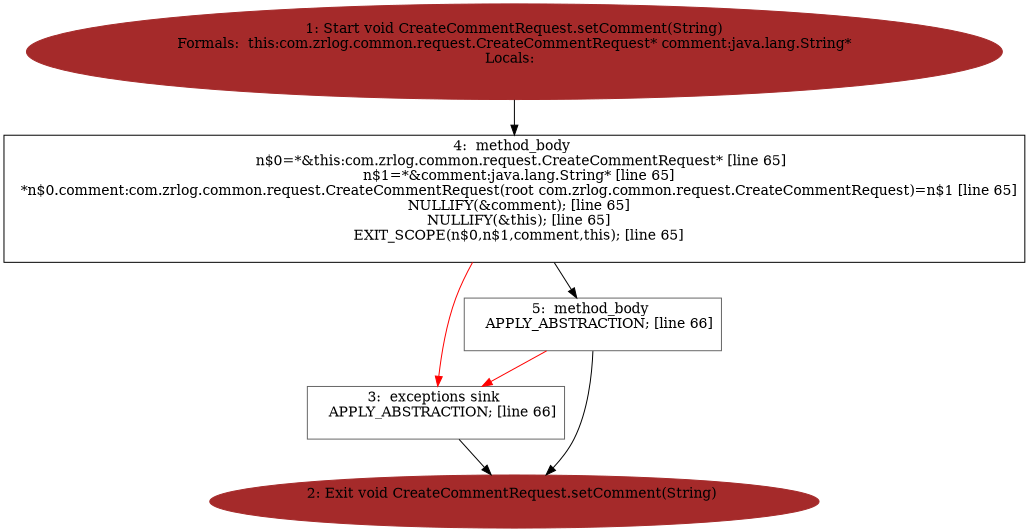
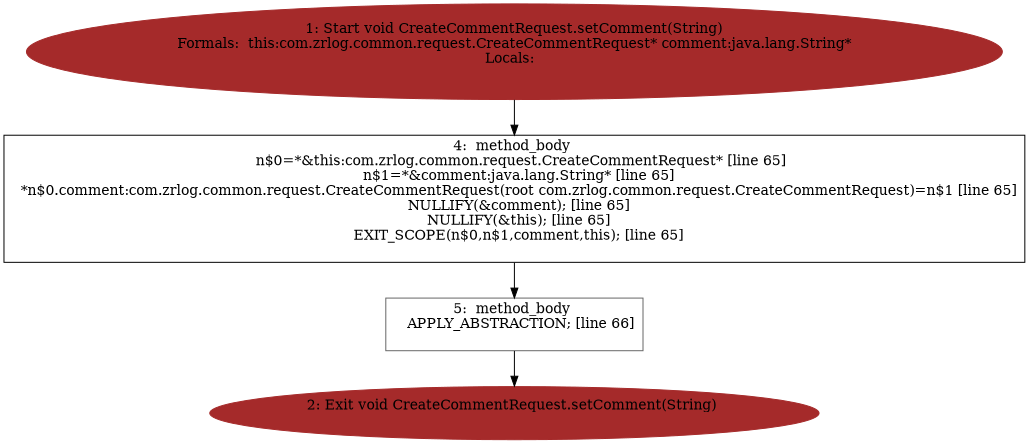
node "3:  exceptions sink APPLY_ABSTRACTION; [line 66]": removed
